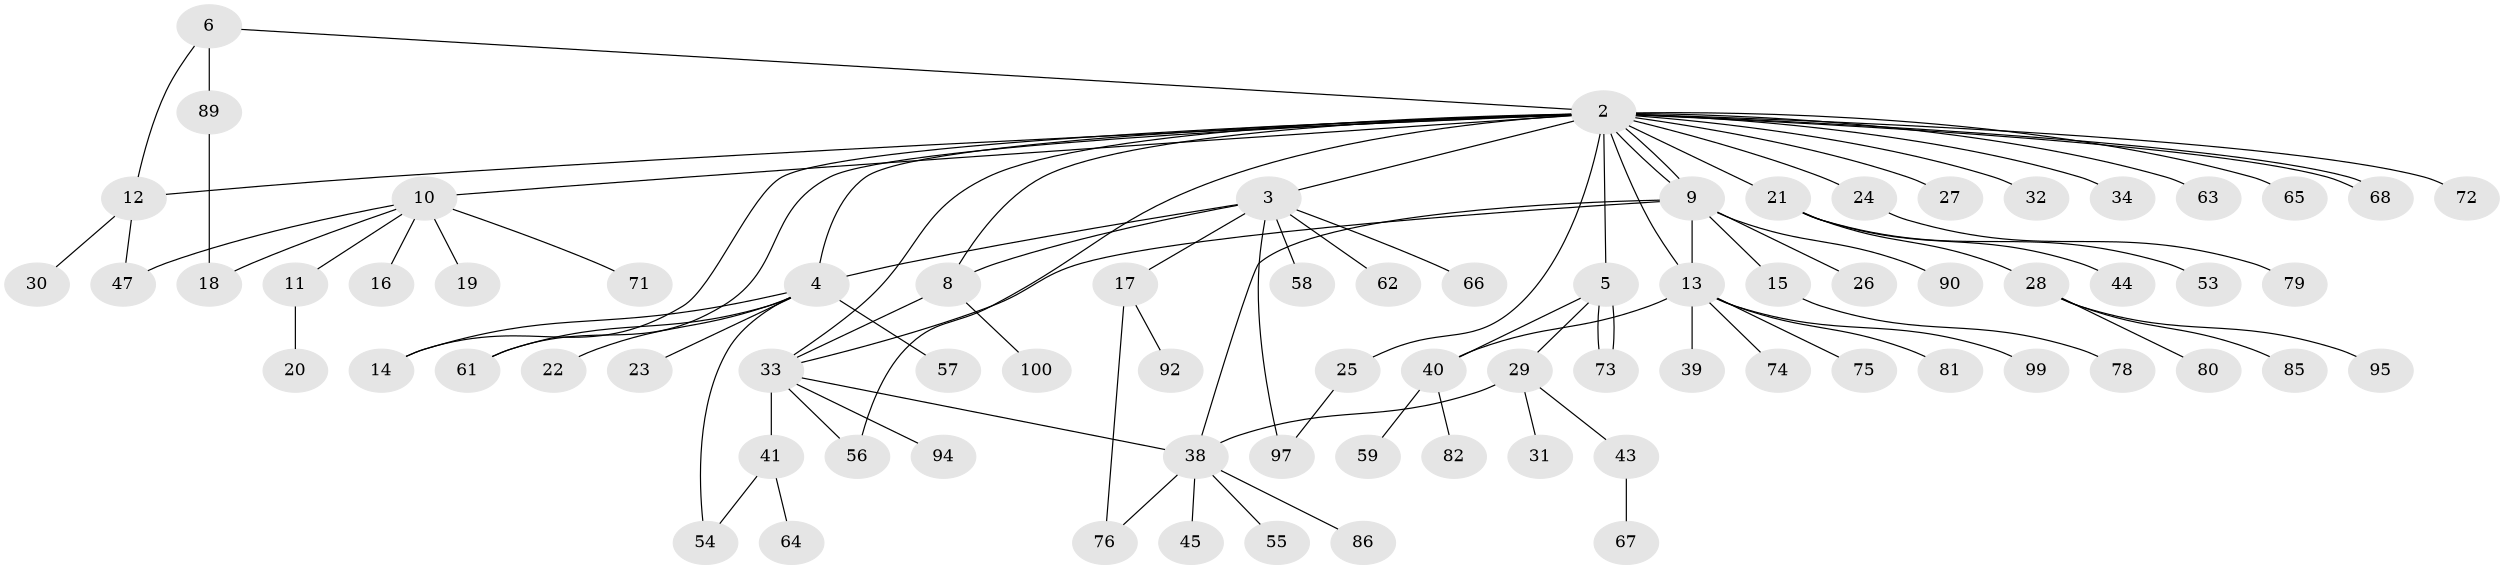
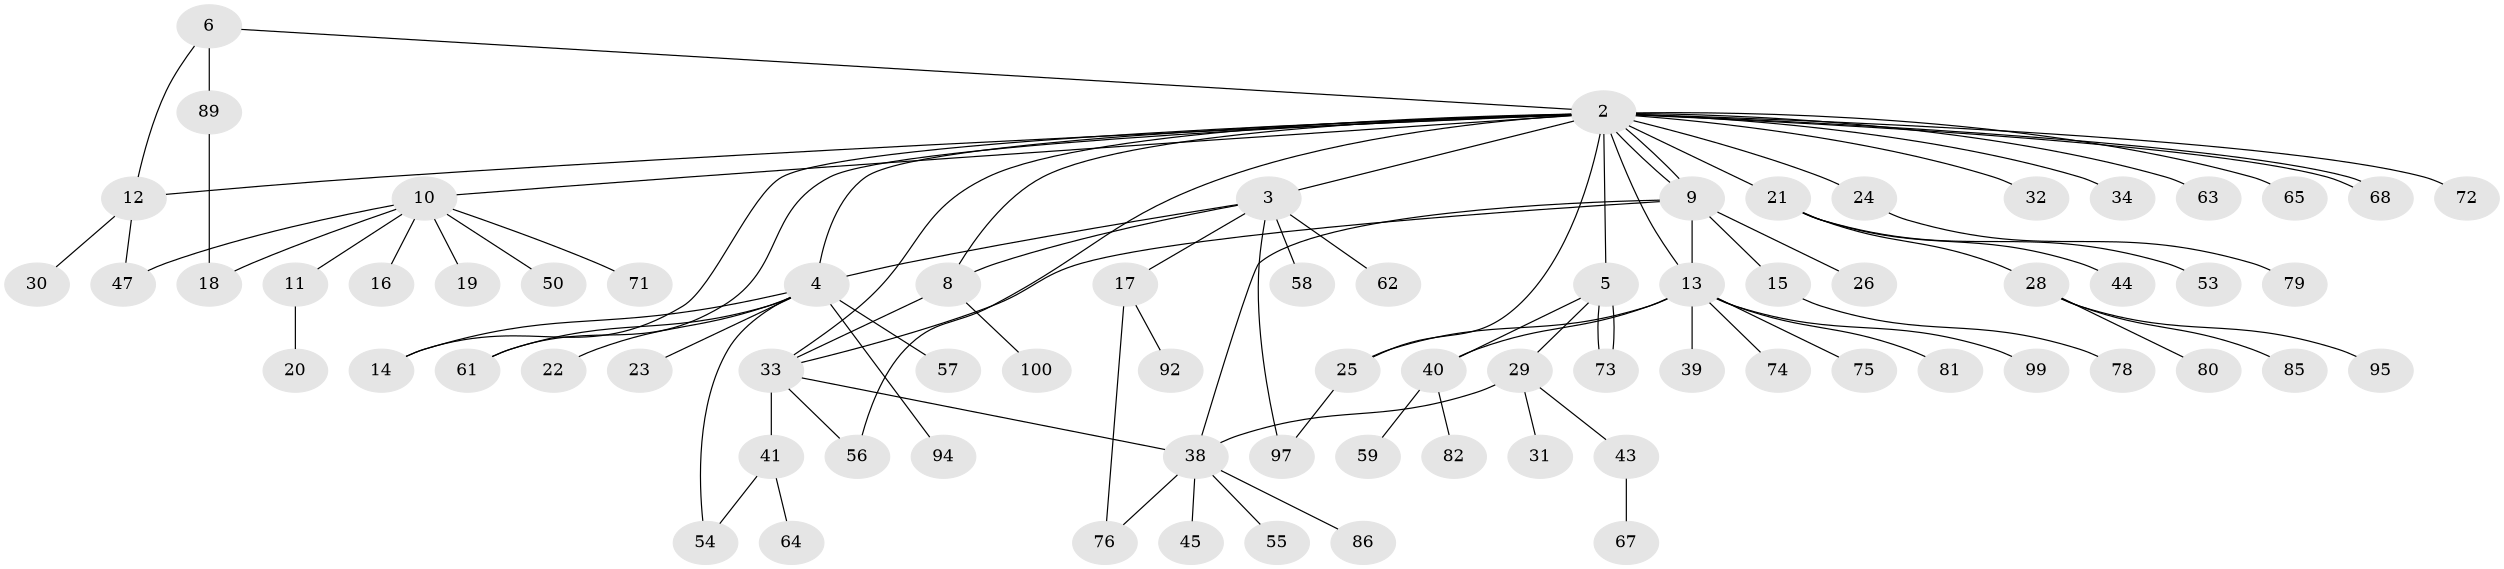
node "27": removed
node "50": added
node "66": removed
node "90": removed
edge "13" -- "25": added
edge "33" -- "94": now "4" -- "94"
